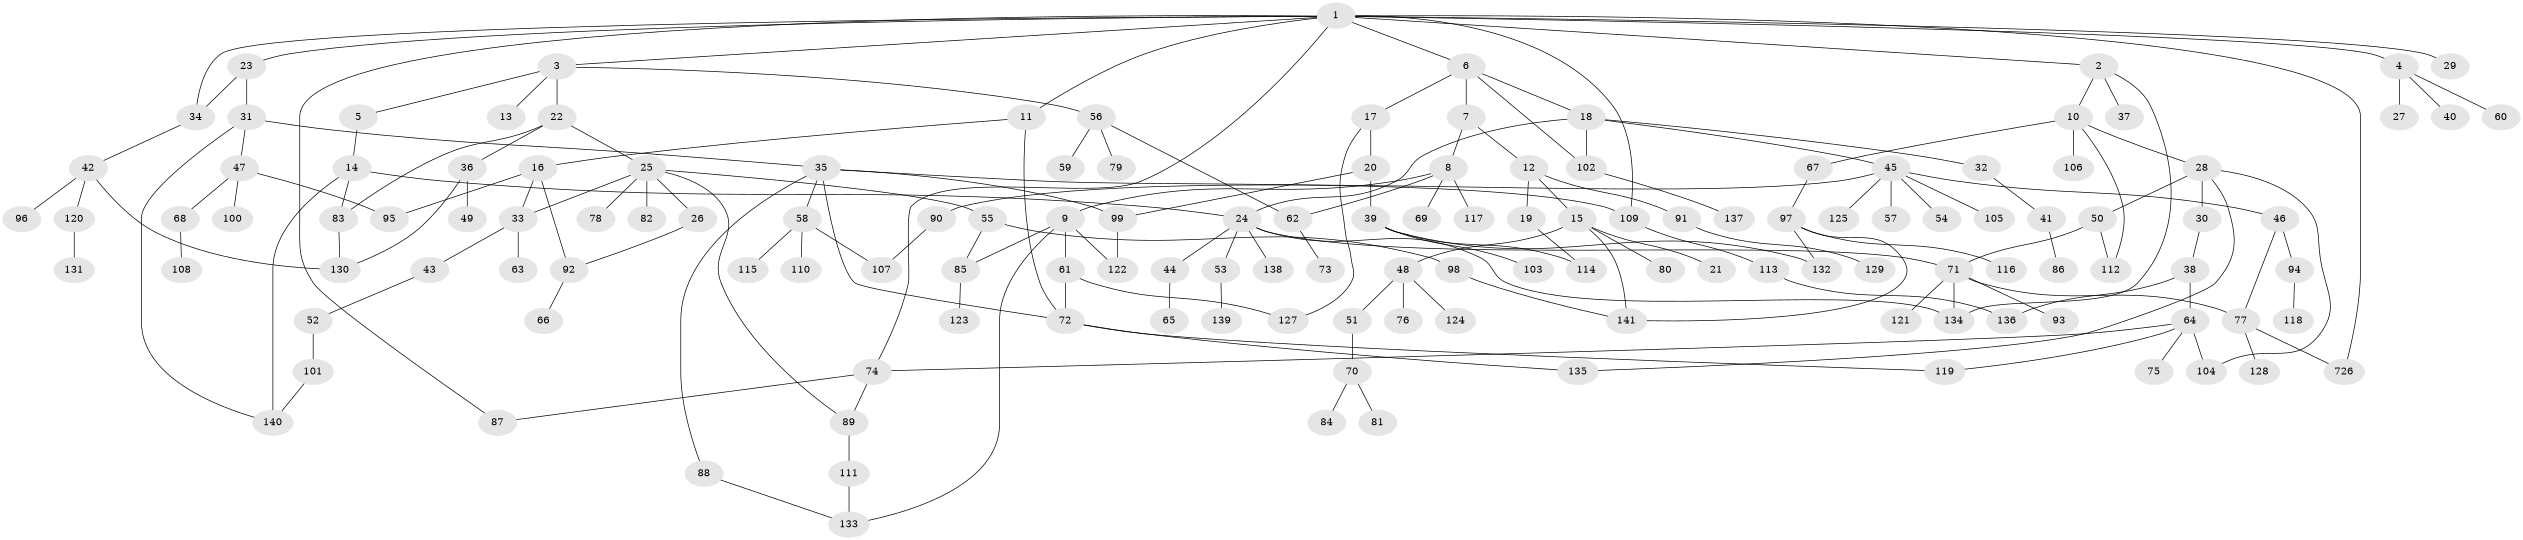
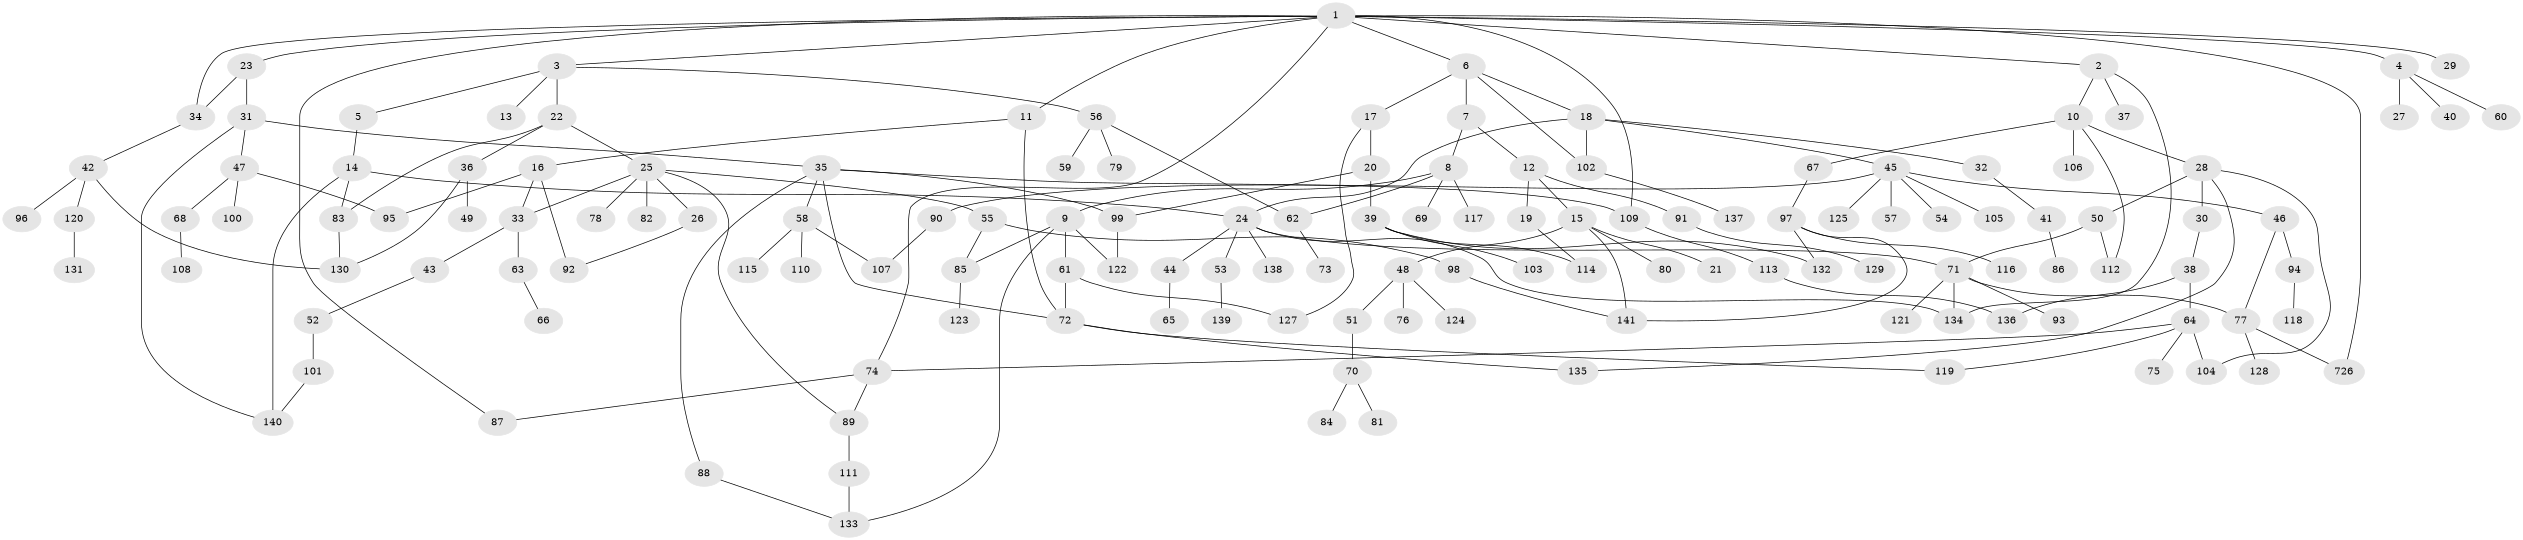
edge "92" -- "66": now "63" -- "66"
